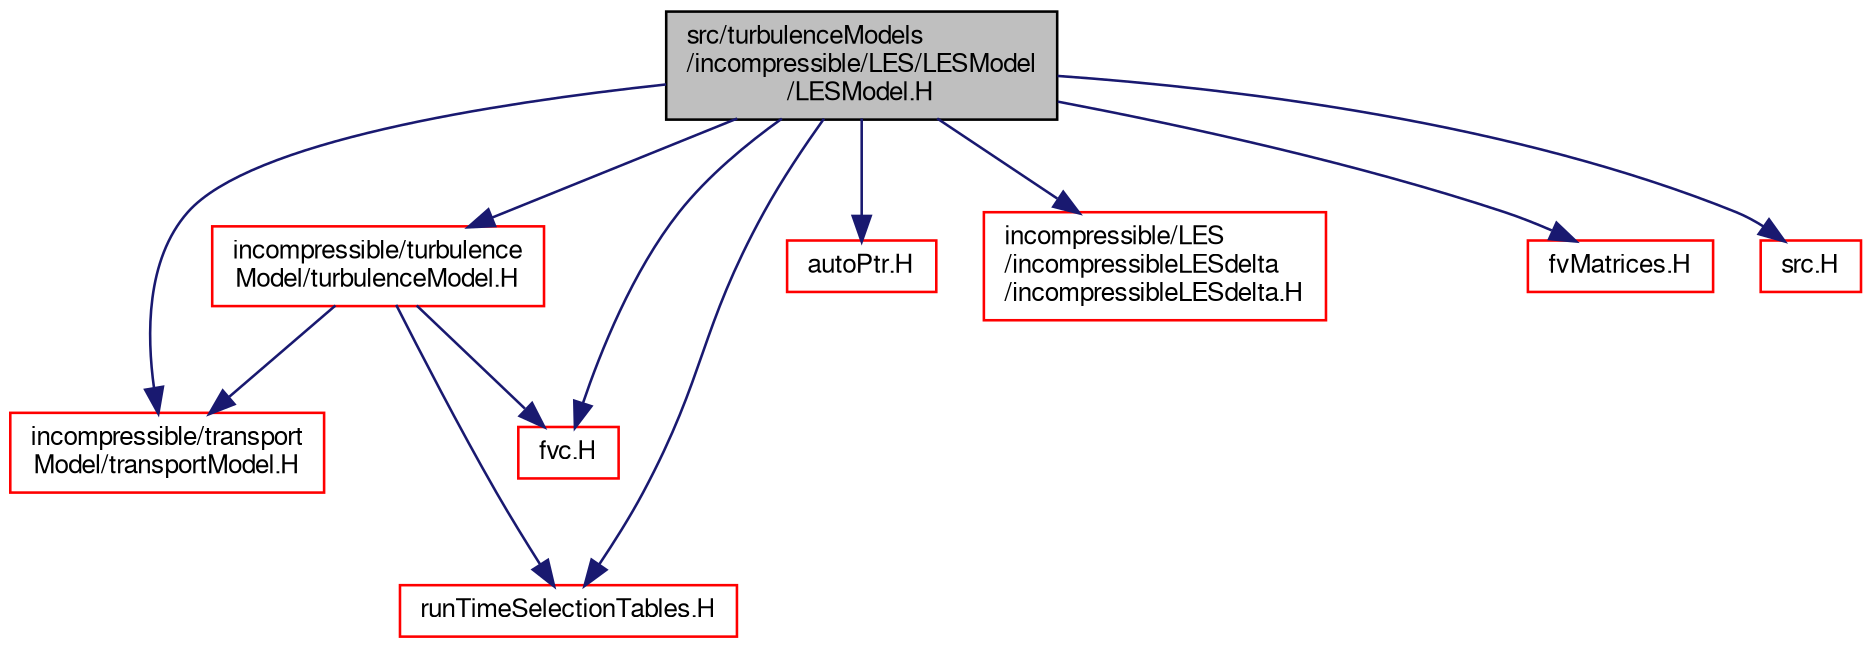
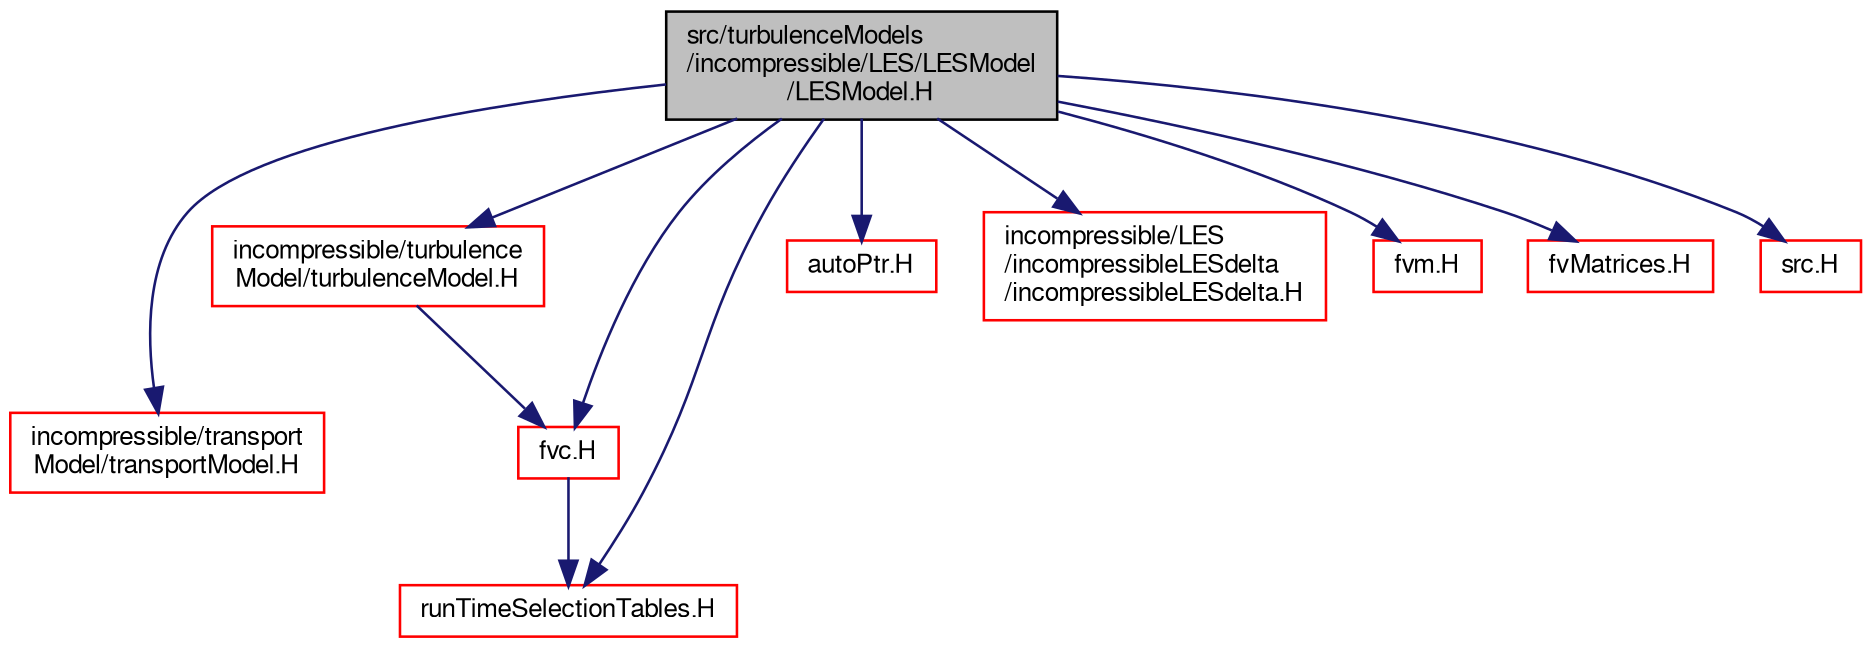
node "fvm.H": added
edge "incompressible/turbulence Model/turbulenceModel.H" -> "incompressible/transport Model/transportModel.H": removed
edge "incompressible/turbulence Model/turbulenceModel.H" -> "runTimeSelectionTables.H": now "fvc.H" -> "runTimeSelectionTables.H"
